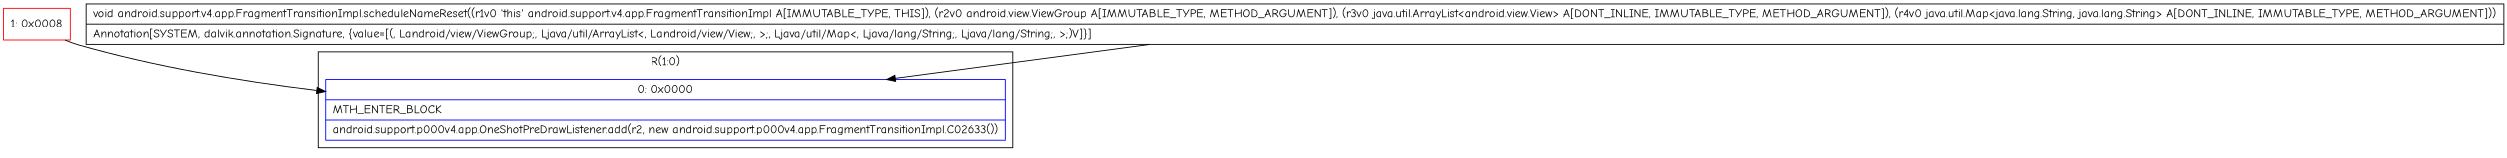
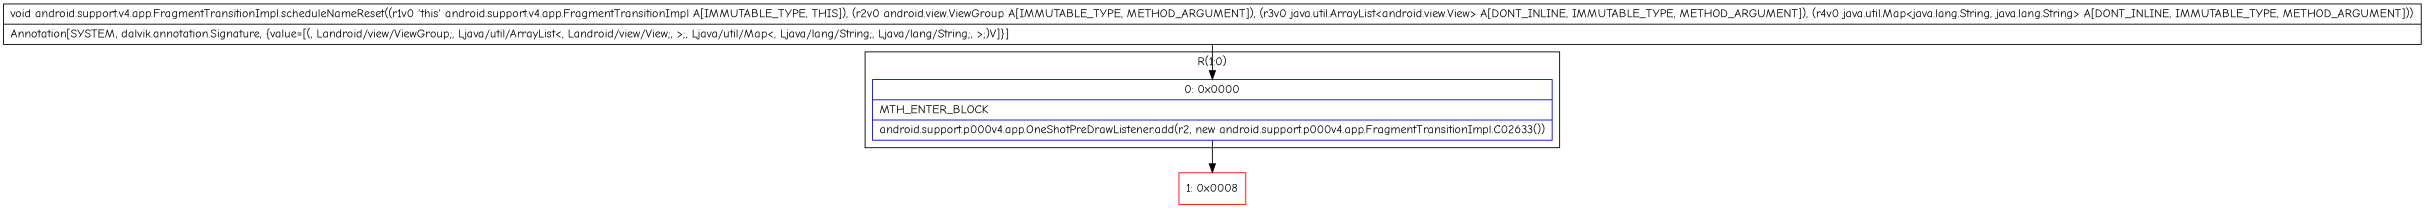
edge "1: 0x0008" -> "0: 0x0000": reversed
